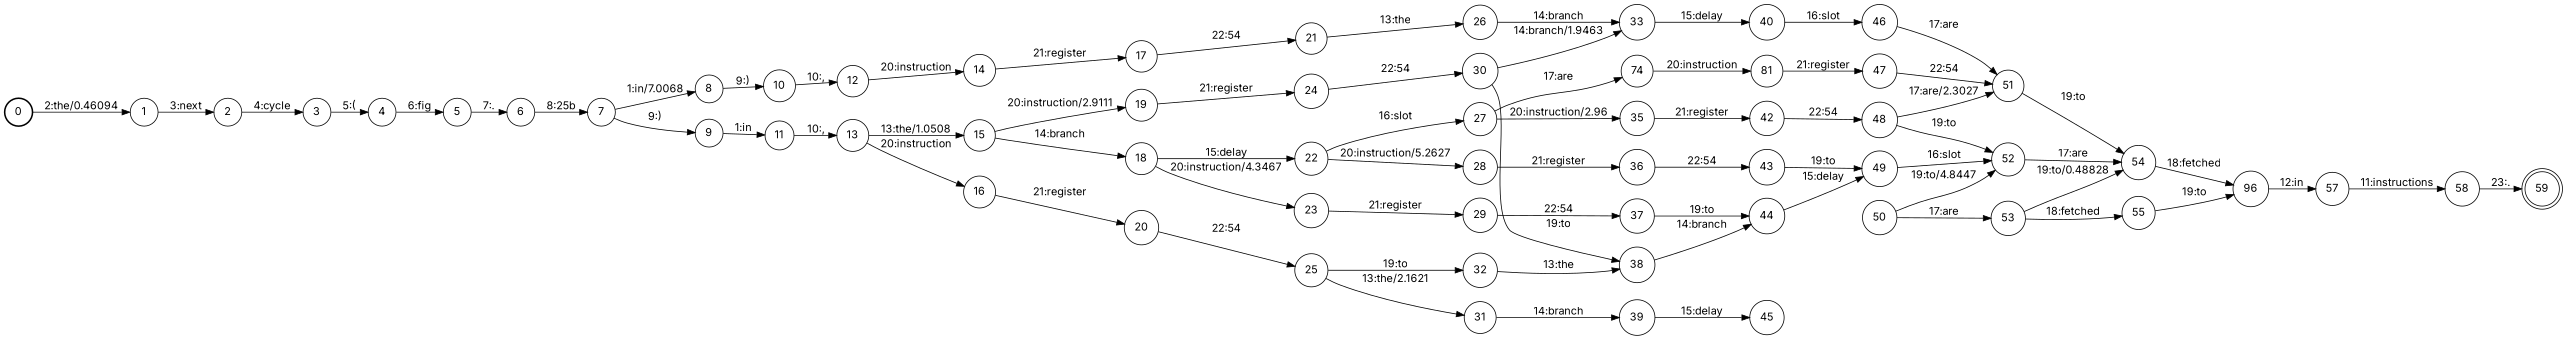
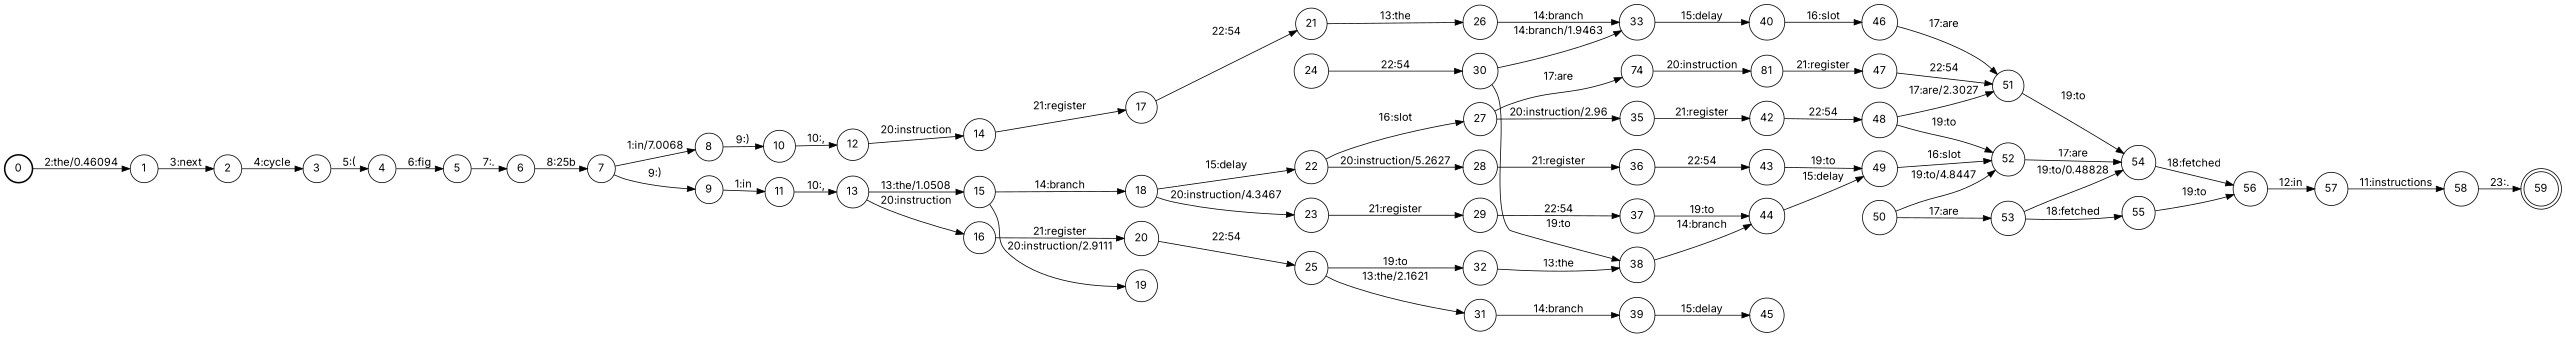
edge "19" -> "24": removed, label "21:register"
node "96": label "96" -> "56"
